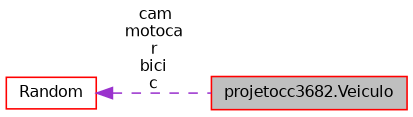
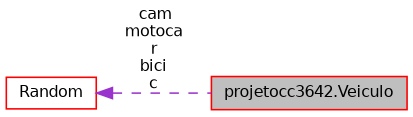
node "projetocc3682.Veiculo": label "projetocc3682.Veiculo" -> "projetocc3642.Veiculo"
